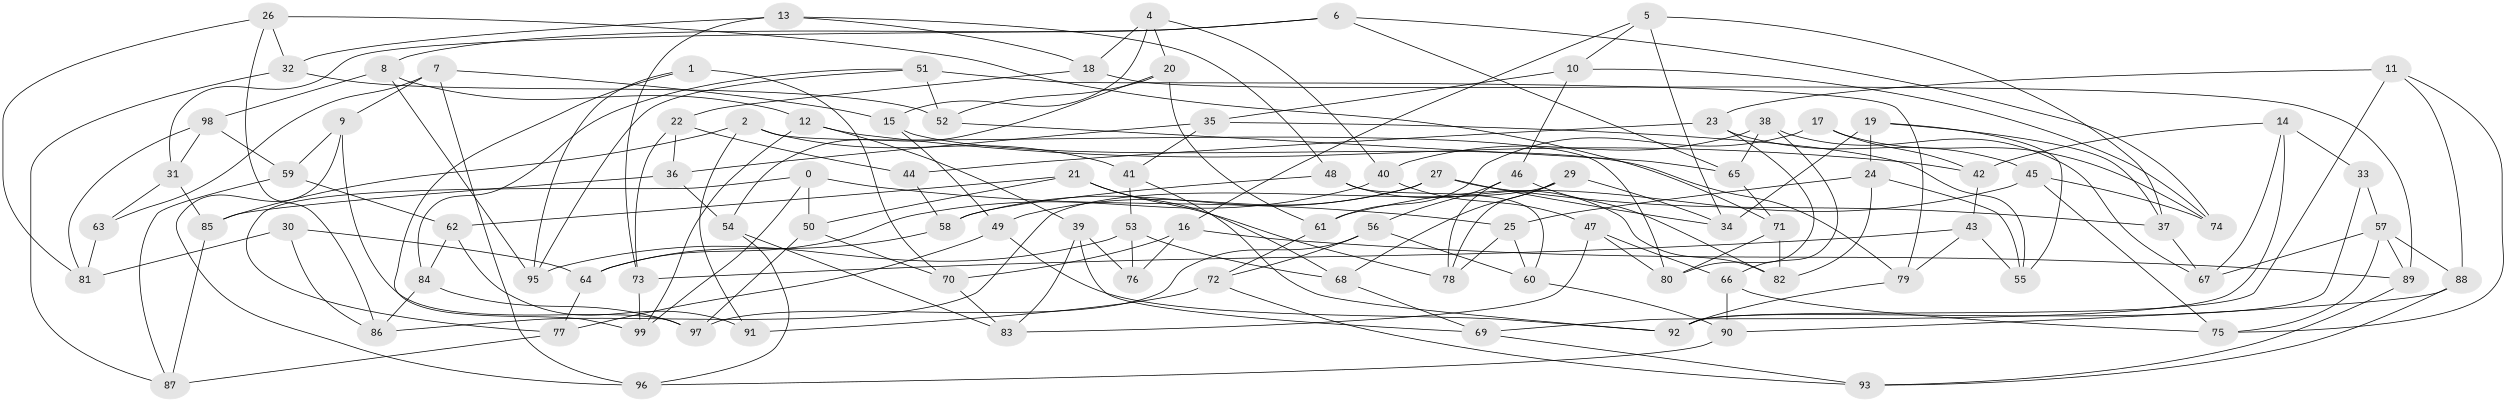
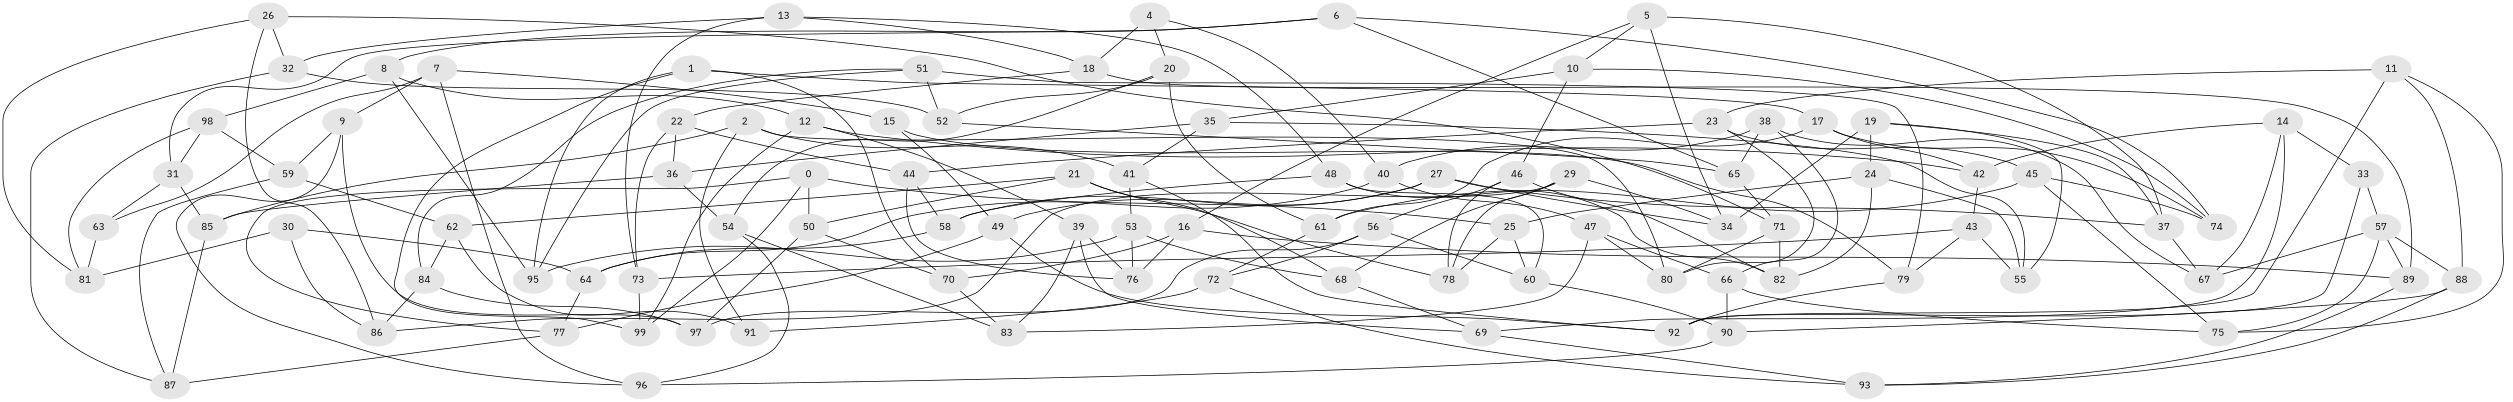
edge "1" -- "17": added
edge "4" -- "15": removed
edge "44" -- "76": added
